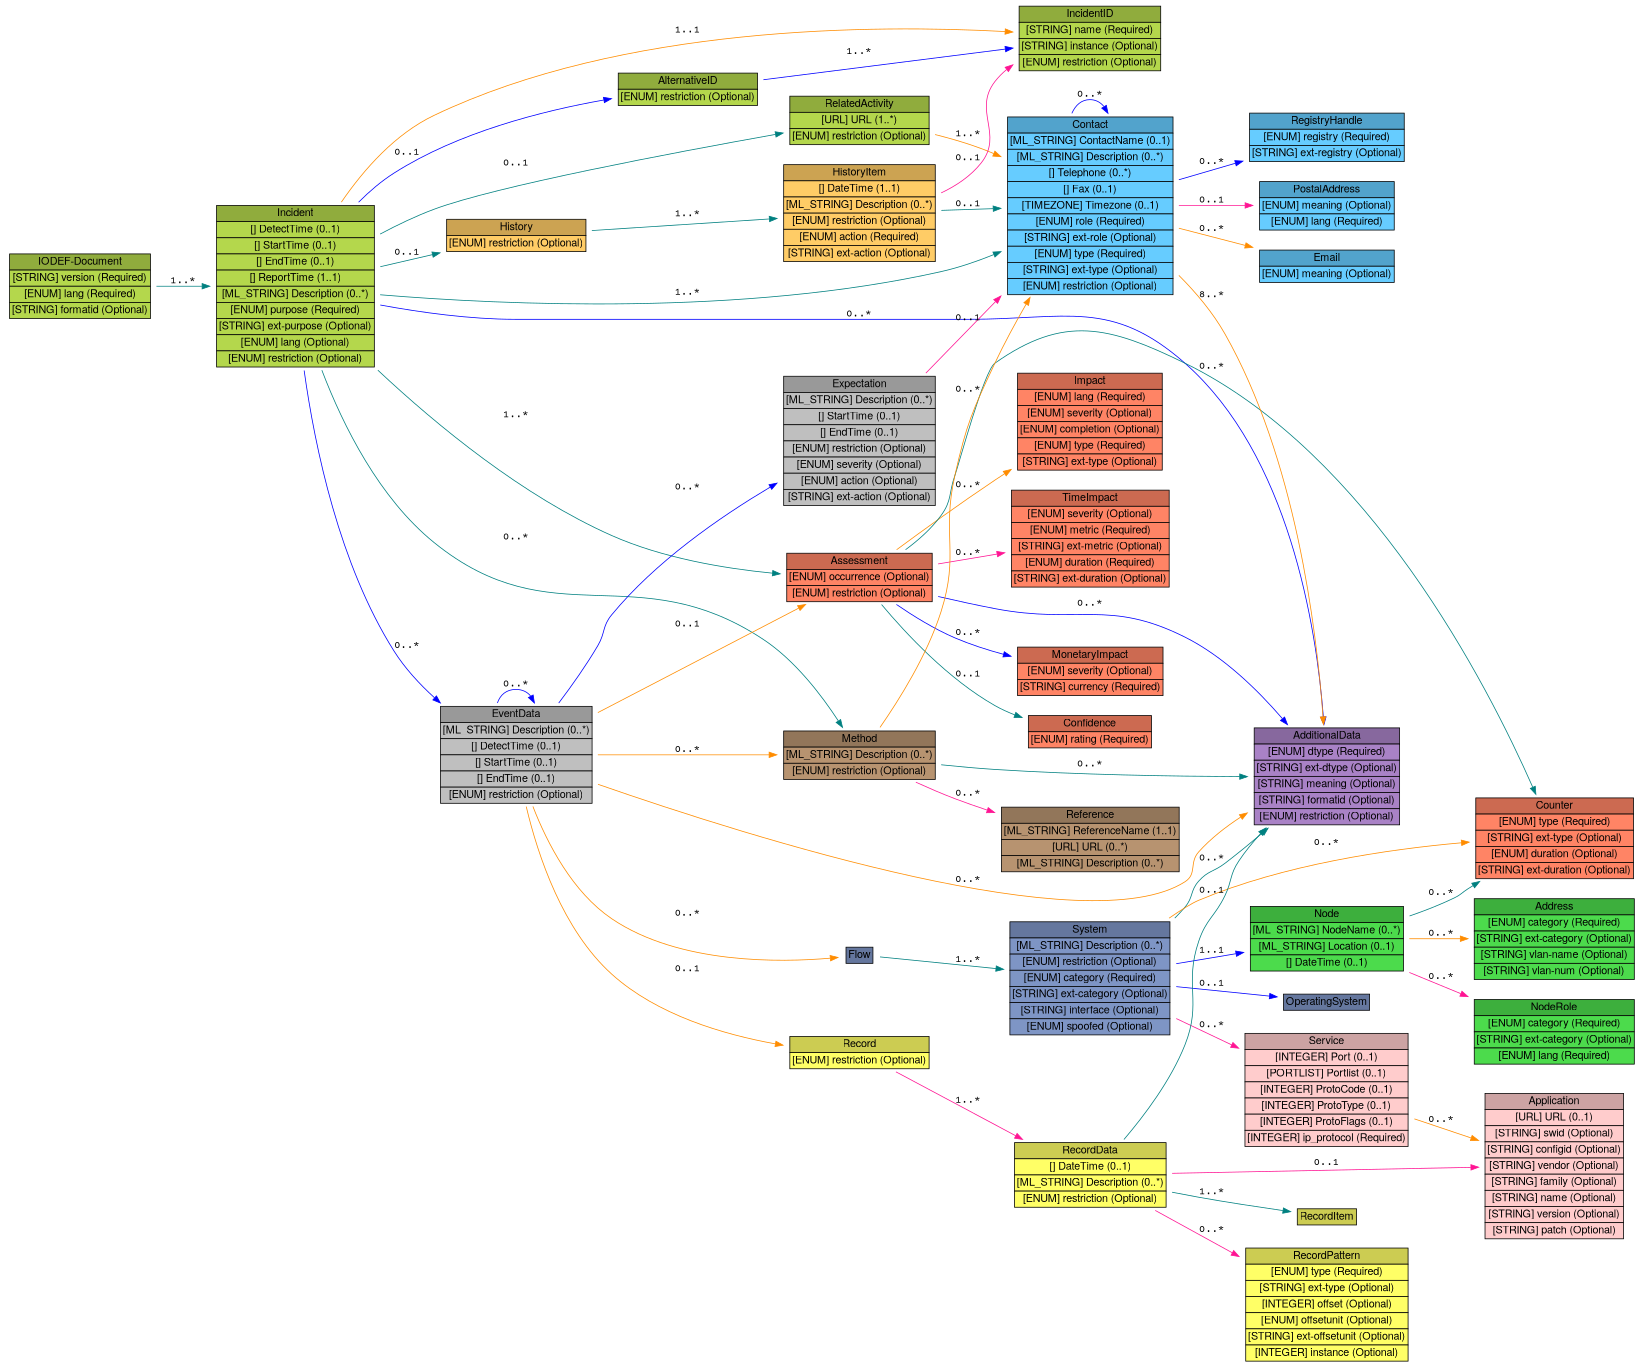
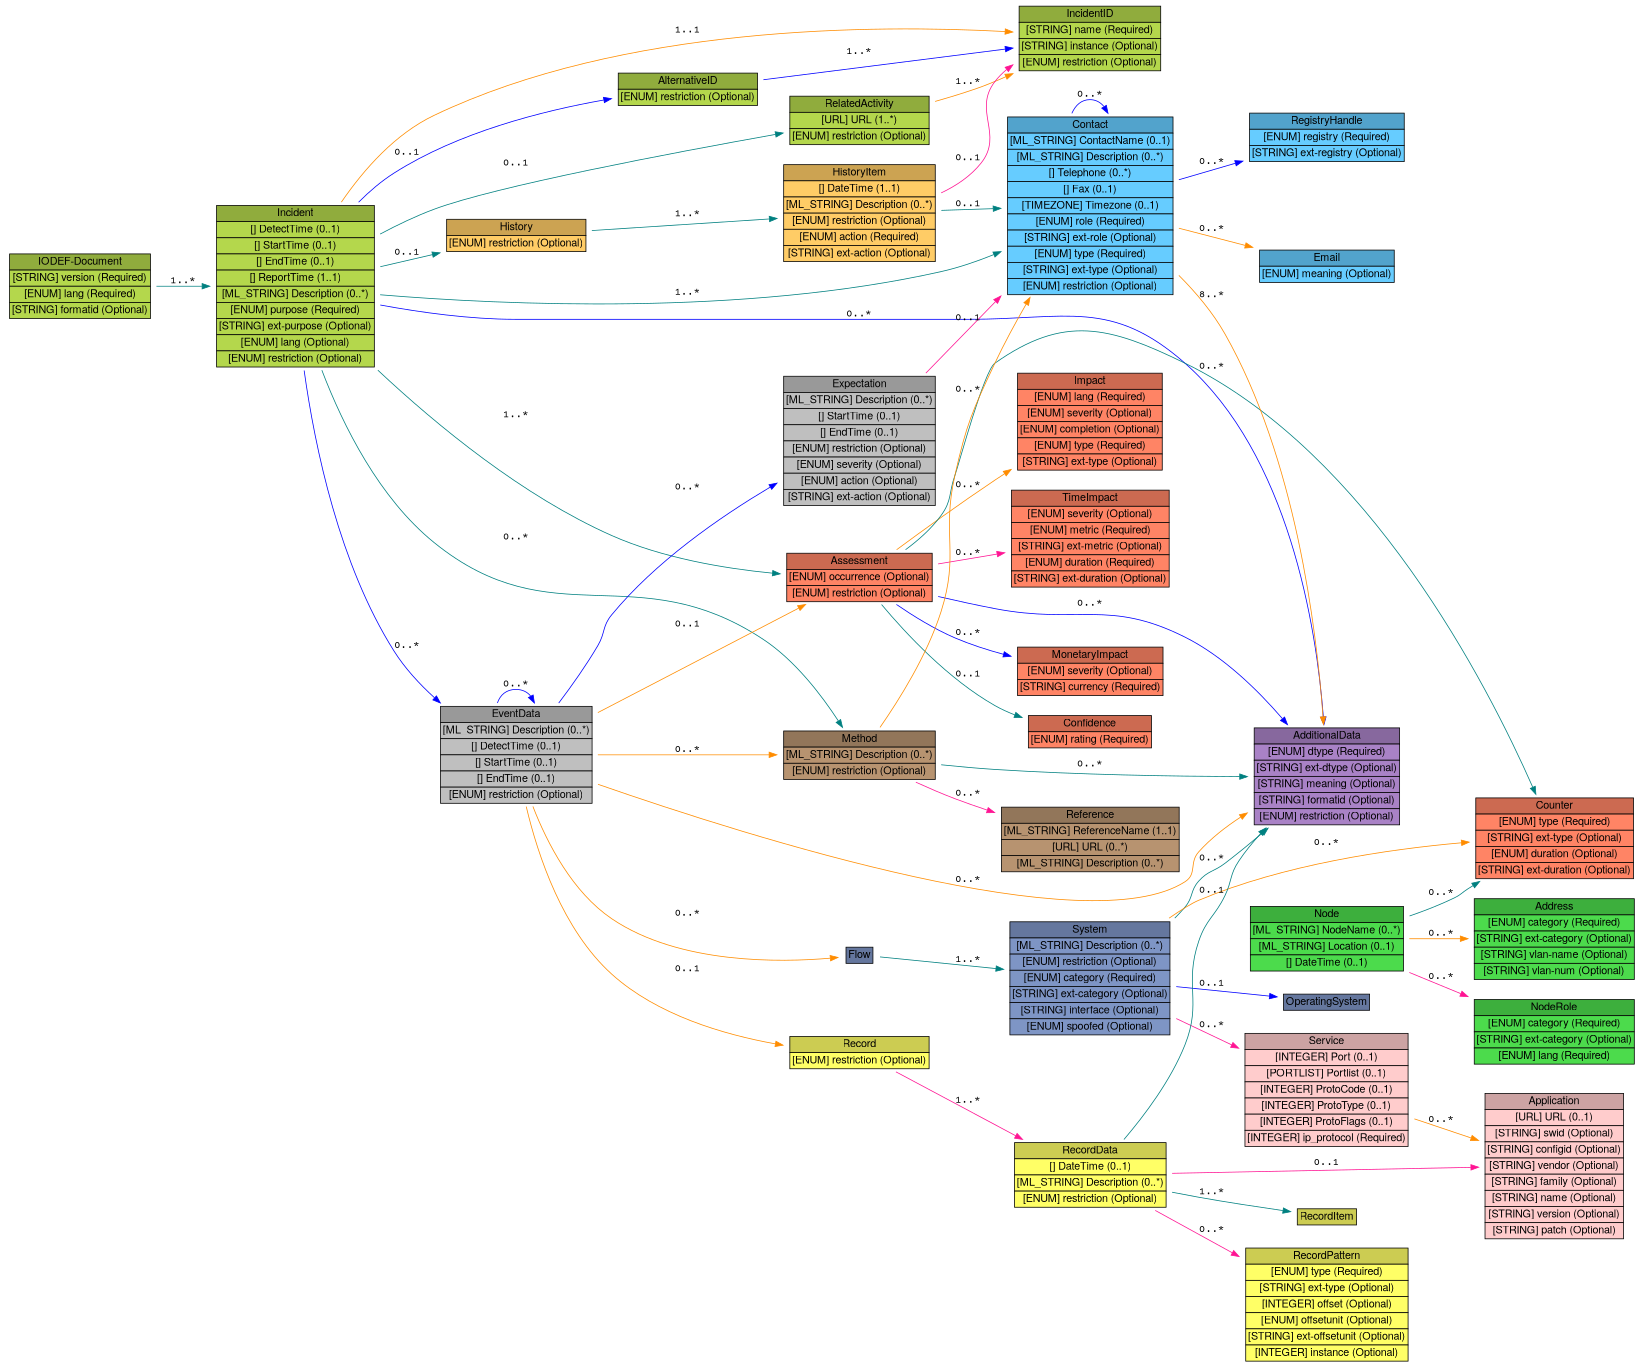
edge "RelatedActivity" -> "Contact": now "RelatedActivity" -> "IncidentID"
node "PostalAddress": removed
edge "System" -> "Node": removed, label "1..1"
